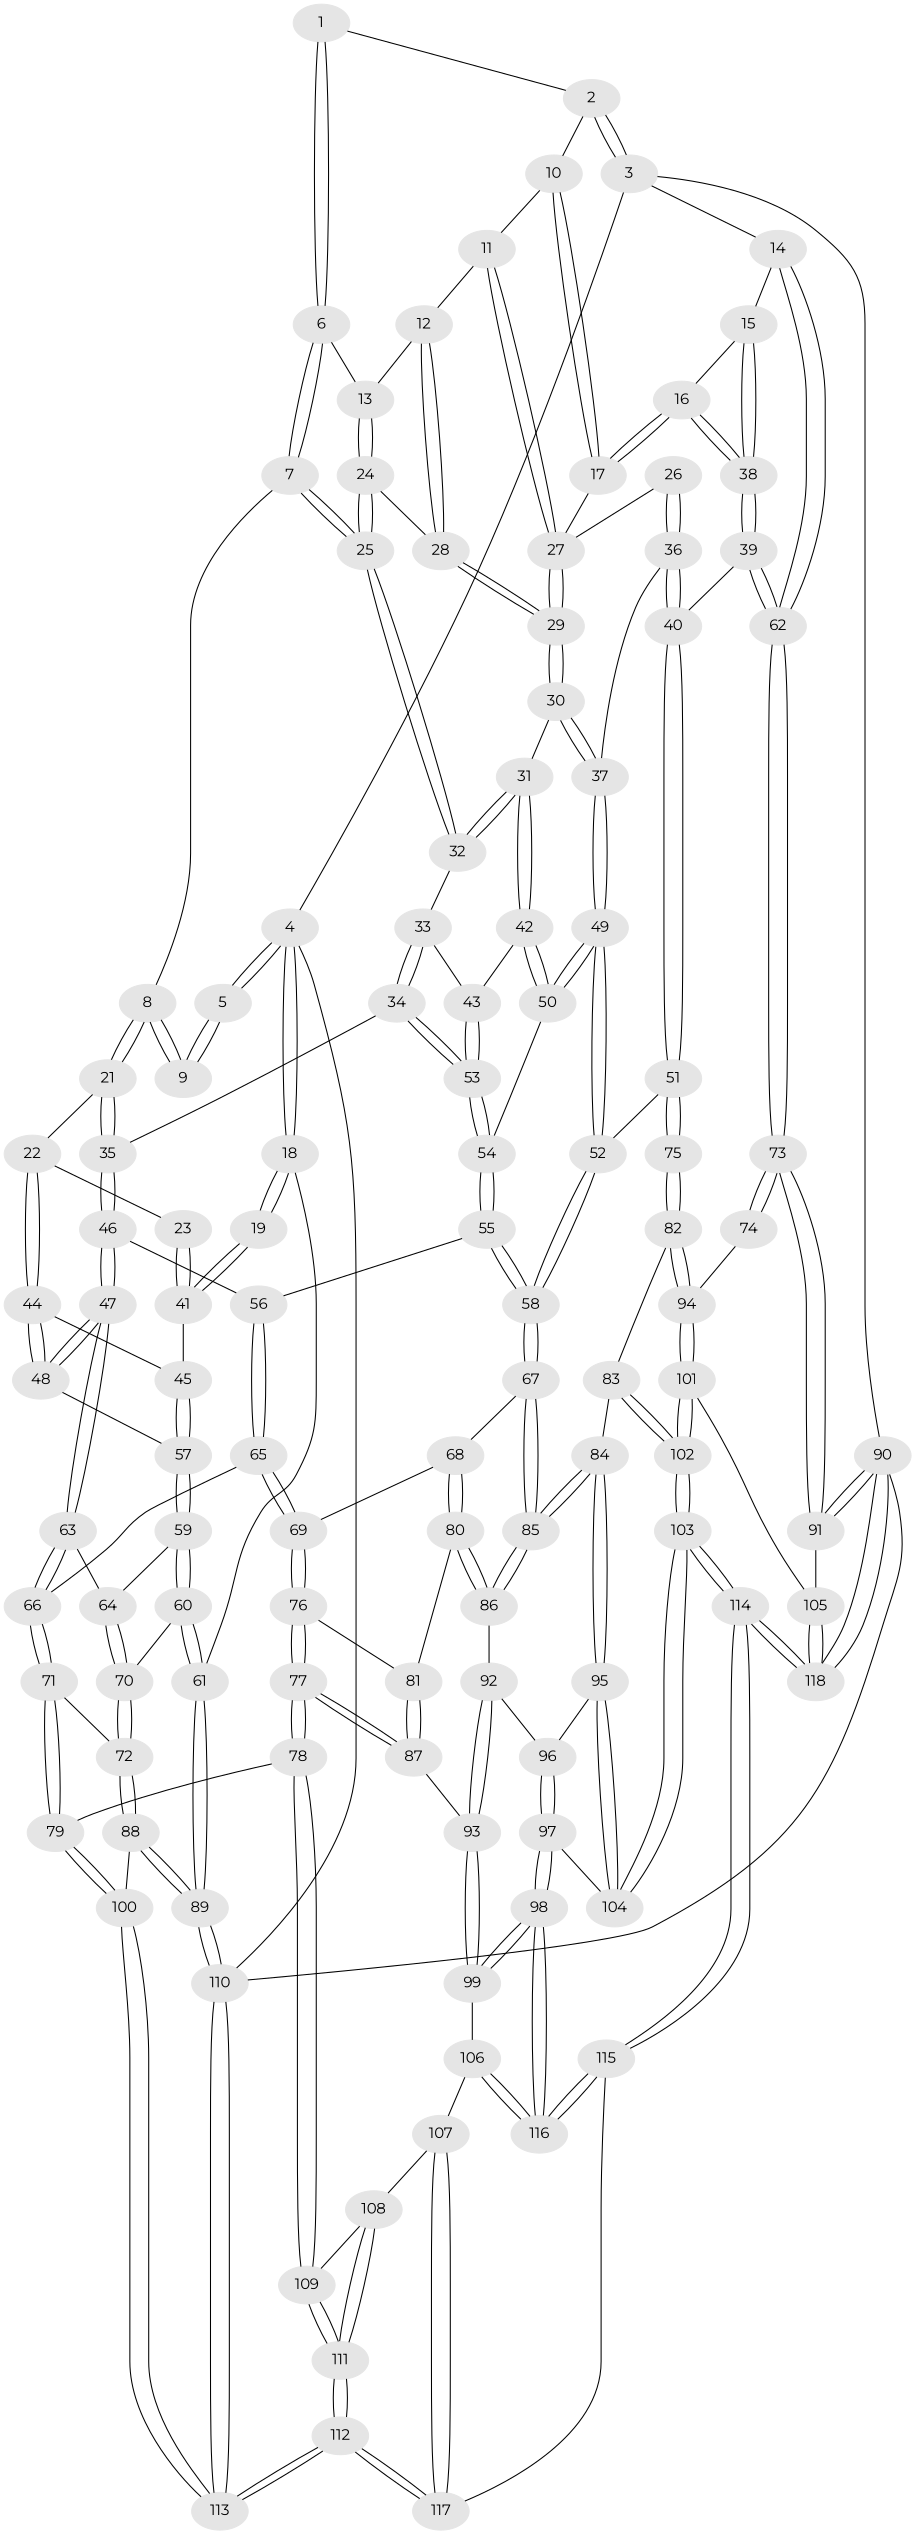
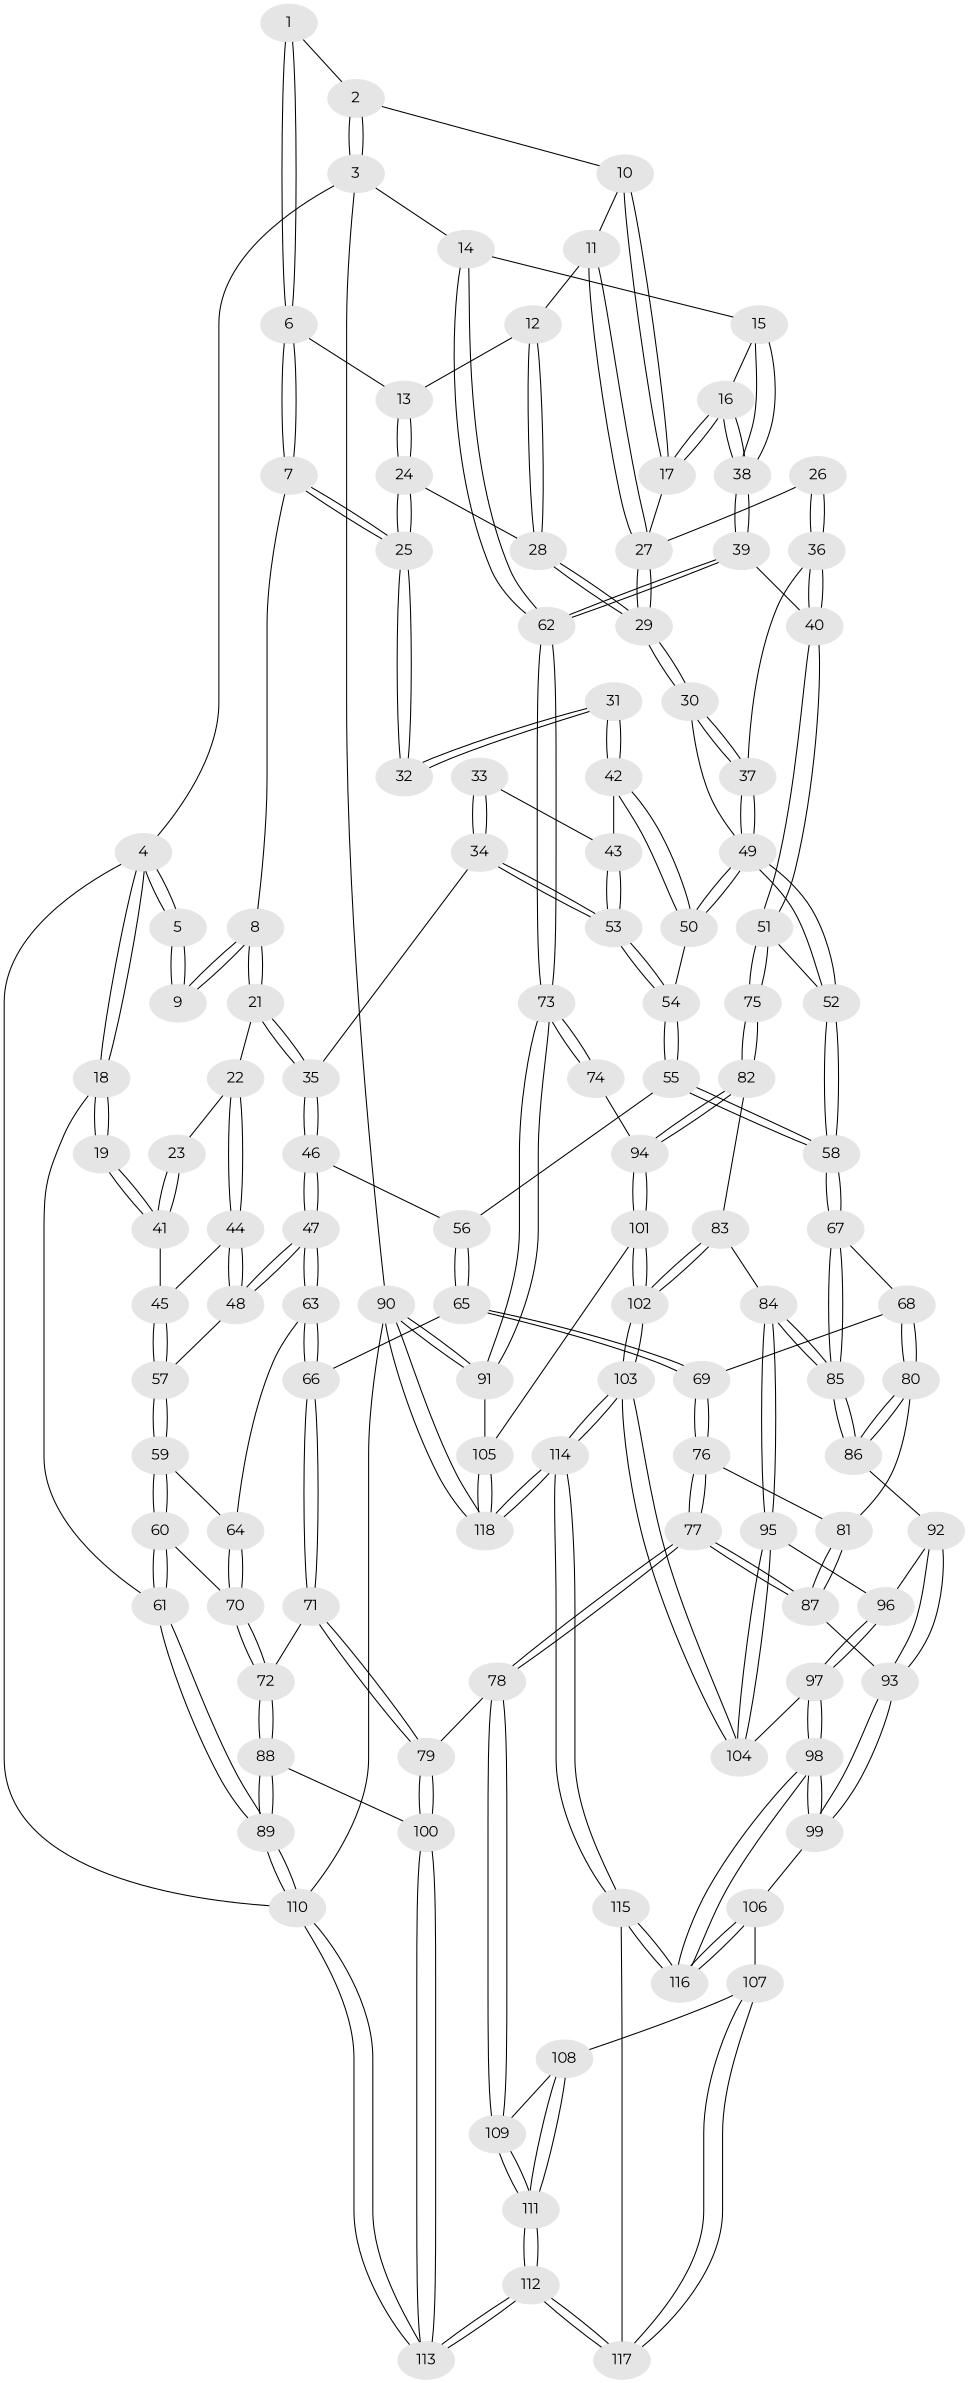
edge "30" -- "31": now "30" -- "49"
edge "32" -- "33": removed
